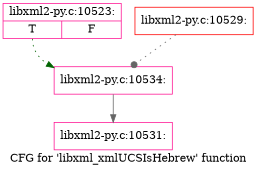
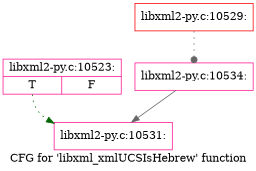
edge "libxml2-py.c:10523:" -> "libxml2-py.c:10534:": now "libxml2-py.c:10523:" -> "libxml2-py.c:10531:"
